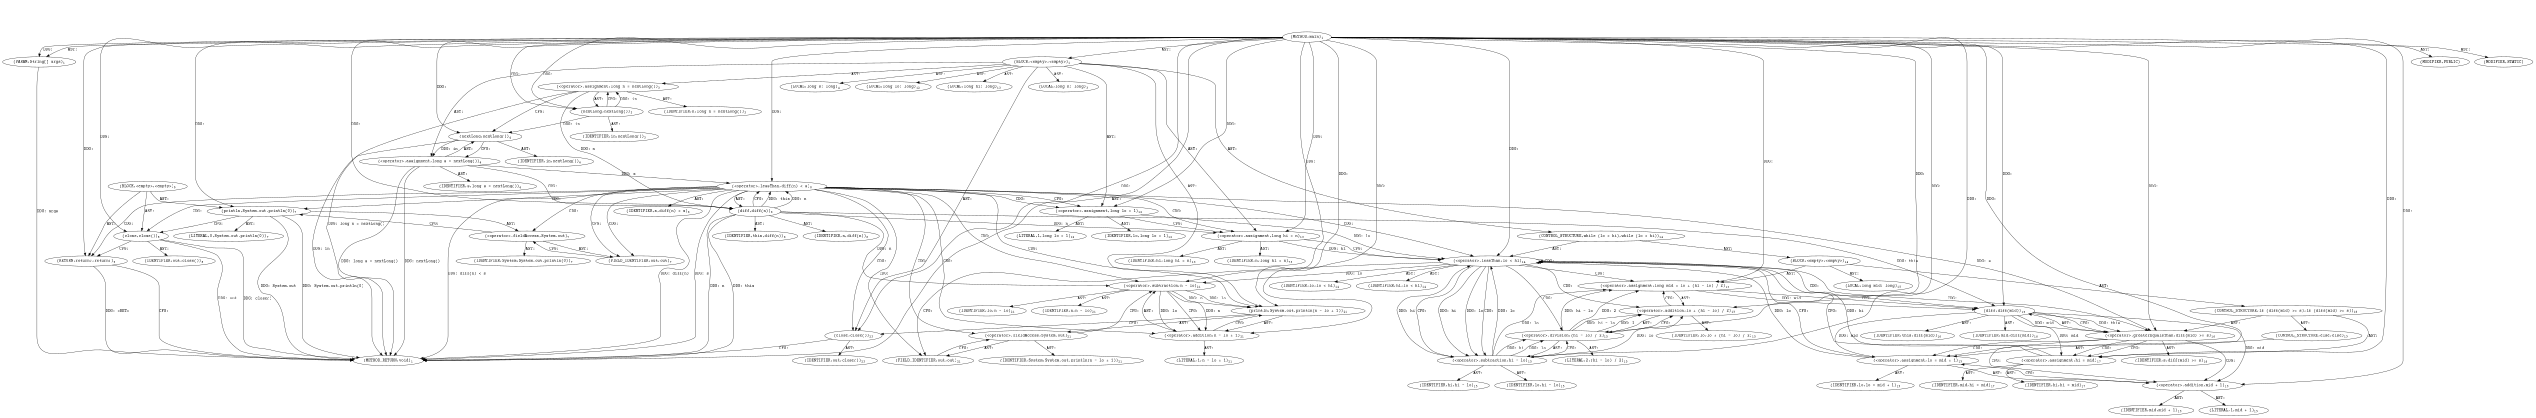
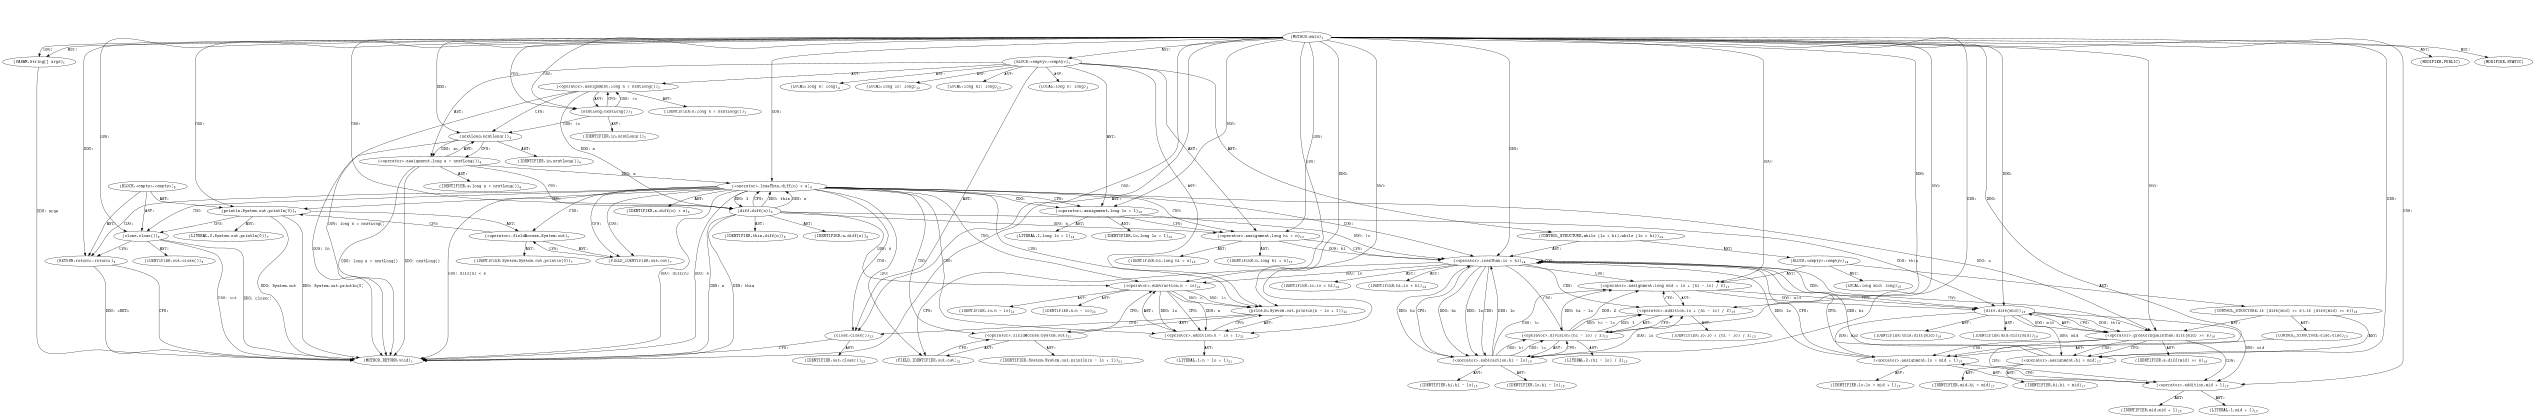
edge "(<operator>.lessThan,diff(n) < s)" -> "(diff,diff(n))": label "AST: " -> "DDG: 2"
